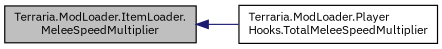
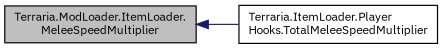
node "Terraria.ModLoader.Player Hooks.TotalMeleeSpeedMultiplier": label "Terraria.ModLoader.Player Hooks.TotalMeleeSpeedMultiplier" -> "Terraria.ItemLoader.Player Hooks.TotalMeleeSpeedMultiplier"
